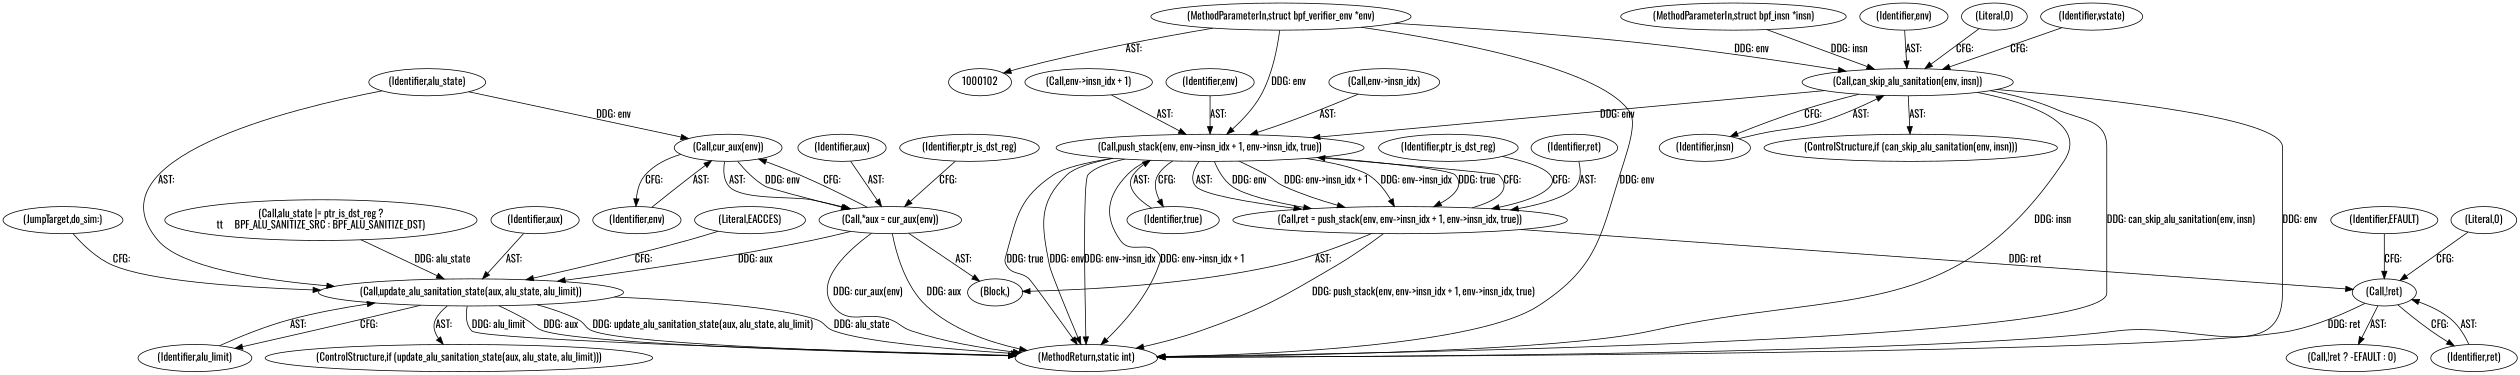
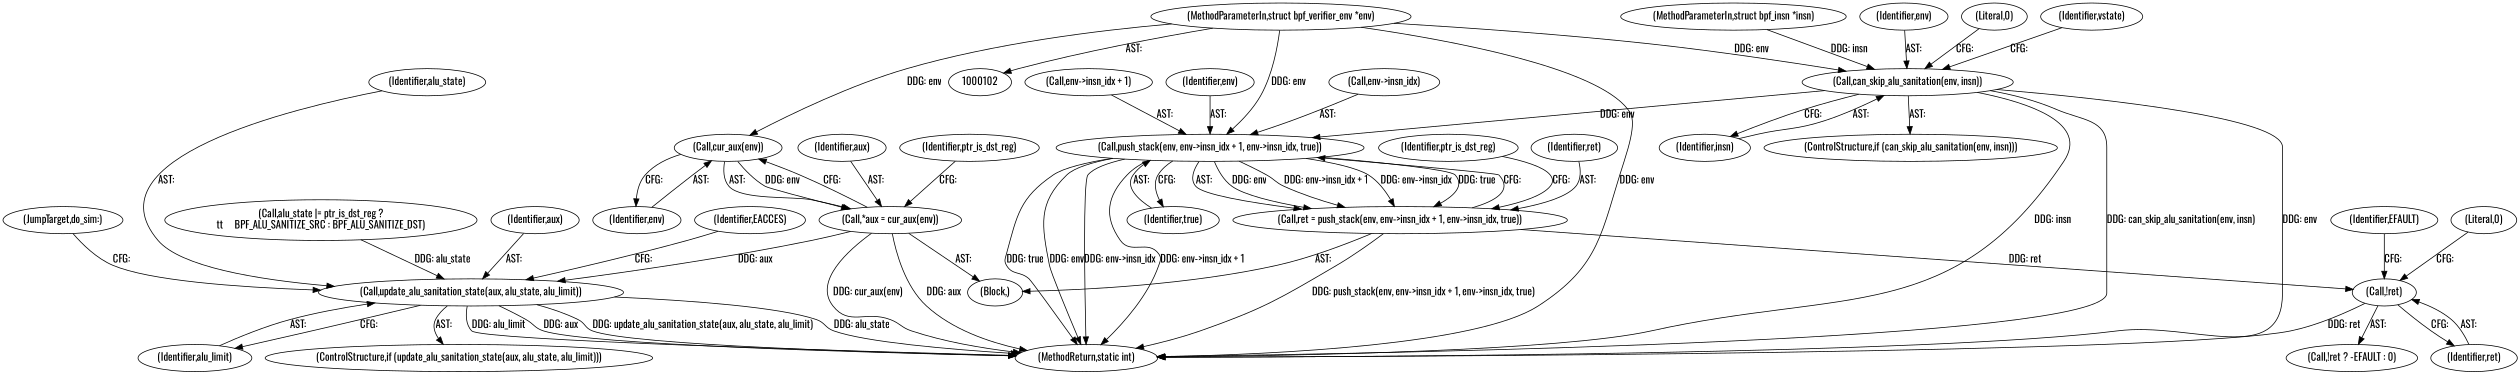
edge "(Identifier,alu_state)" -> "(Call,cur_aux(env))": now "(MethodParameterIn,struct bpf_verifier_env *env)" -> "(Call,cur_aux(env))"
node "(Literal,EACCES)": label "(Literal,EACCES)" -> "(Identifier,EACCES)"
